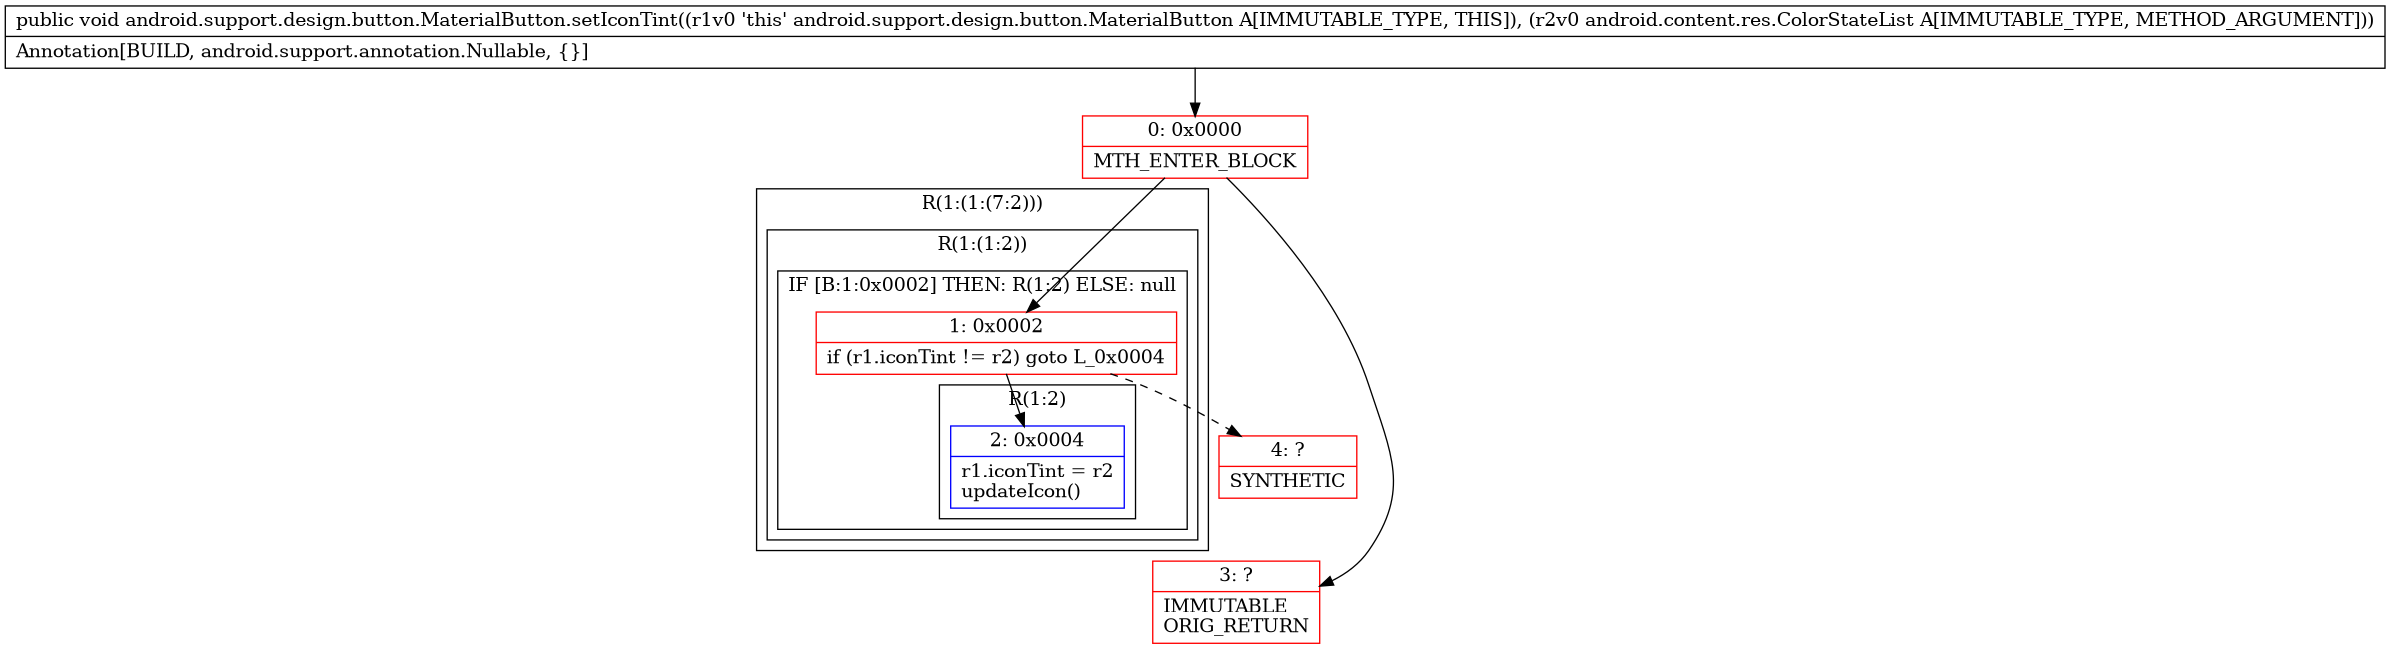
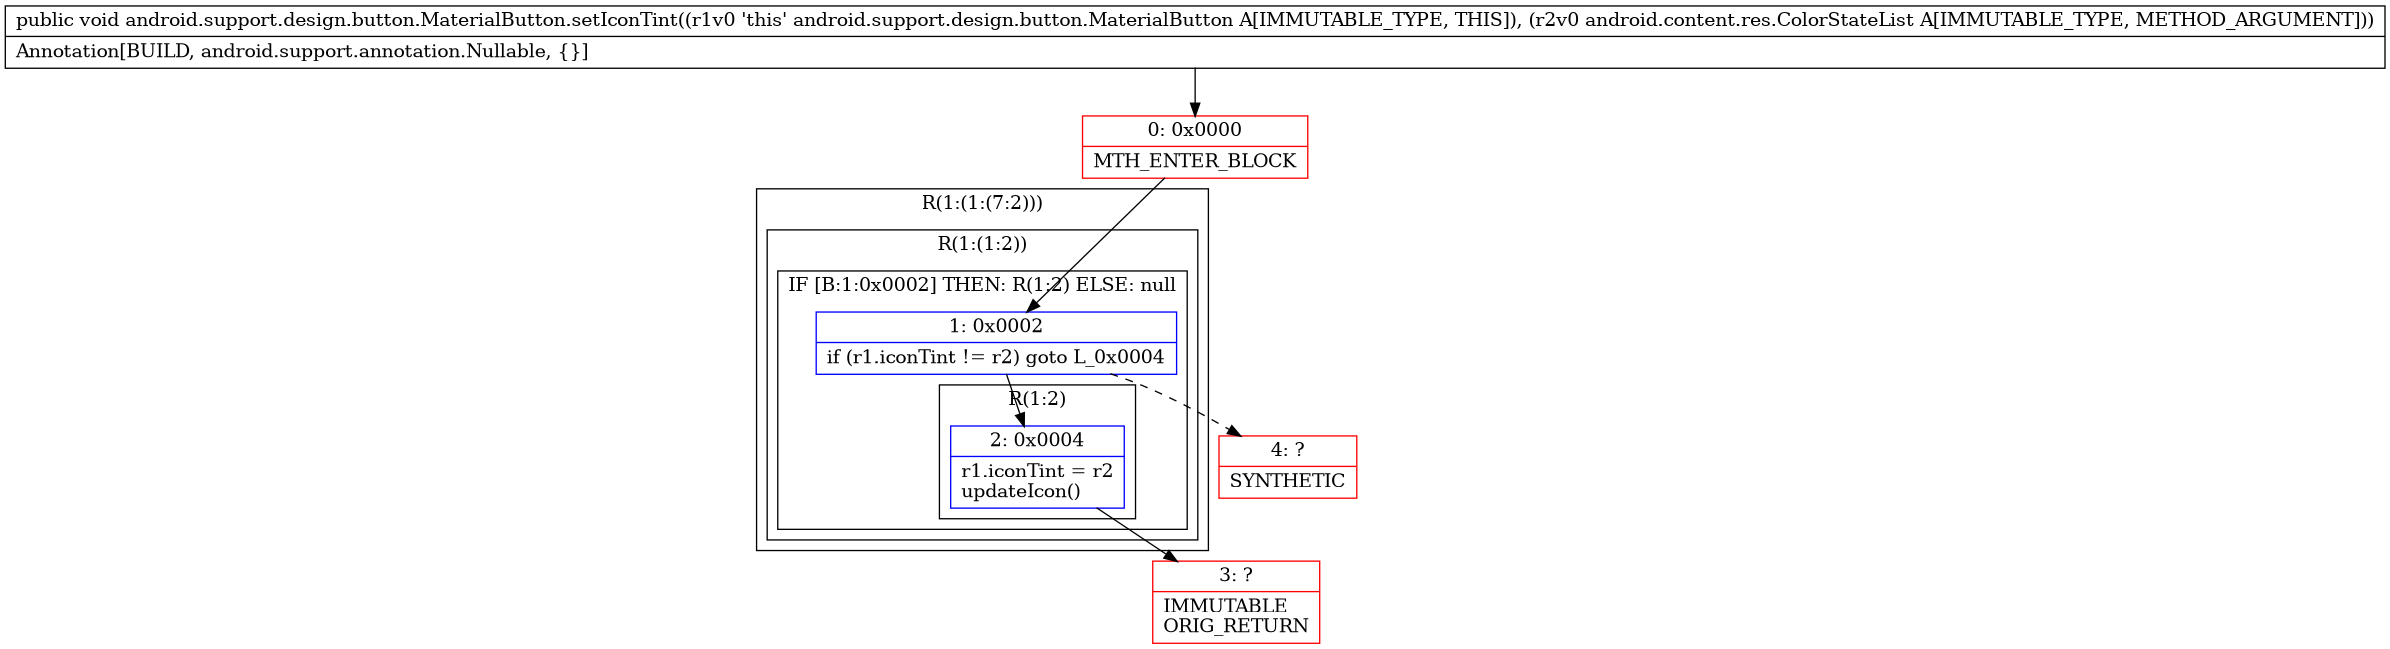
node "1: 0x0002": color red -> blue
edge "0: 0x0000" -> "3: ?": now "2: 0x0004" -> "3: ?"
